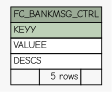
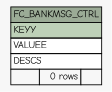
node "FC_BANKMSG_CTRL": text "5 rows" -> "0 rows"
